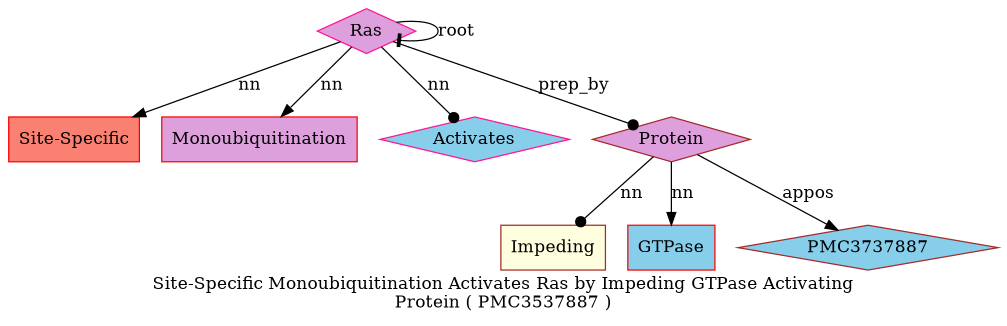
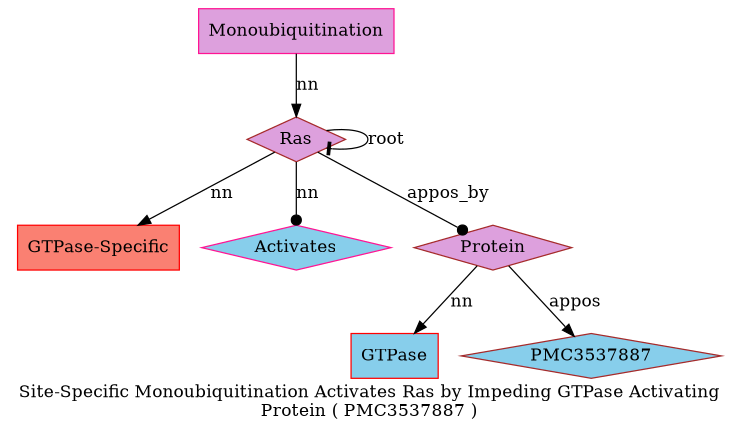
node "Ras": color deeppink -> brown
edge "Ras" -> "Monoubiquitination": reversed
edge "Ras" -> "Protein": label "prep_by" -> "appos_by"
node "Site-Specific": label "Site-Specific" -> "GTPase-Specific"
node "Monoubiquitination": color red -> deeppink
node "Impeding": removed
node "PMC3737887": label "PMC3737887" -> "PMC3537887"
